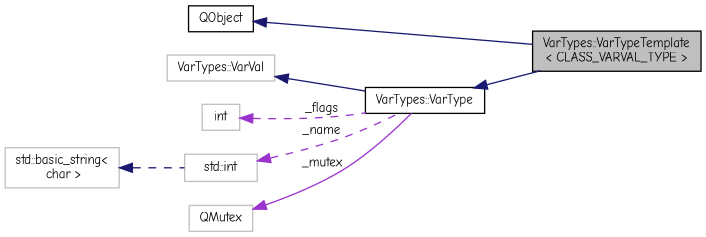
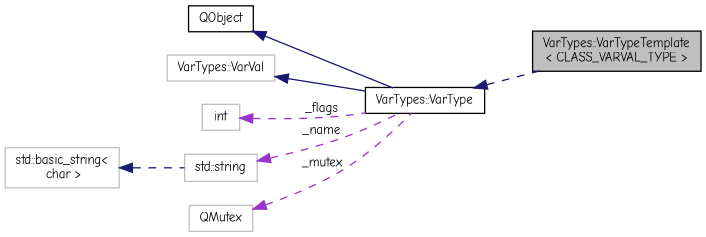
edge "VarTypes::VarTypeTemplate < CLASS_VARVAL_TYPE >" -> "QObject": now "VarTypes::VarType" -> "QObject"
edge "VarTypes::VarTypeTemplate < CLASS_VARVAL_TYPE >" -> "VarTypes::VarType": style solid -> dashed
node "std::int": label "std::int" -> "std::string"
edge "VarTypes::VarType" -> "QMutex": style solid -> dashed
